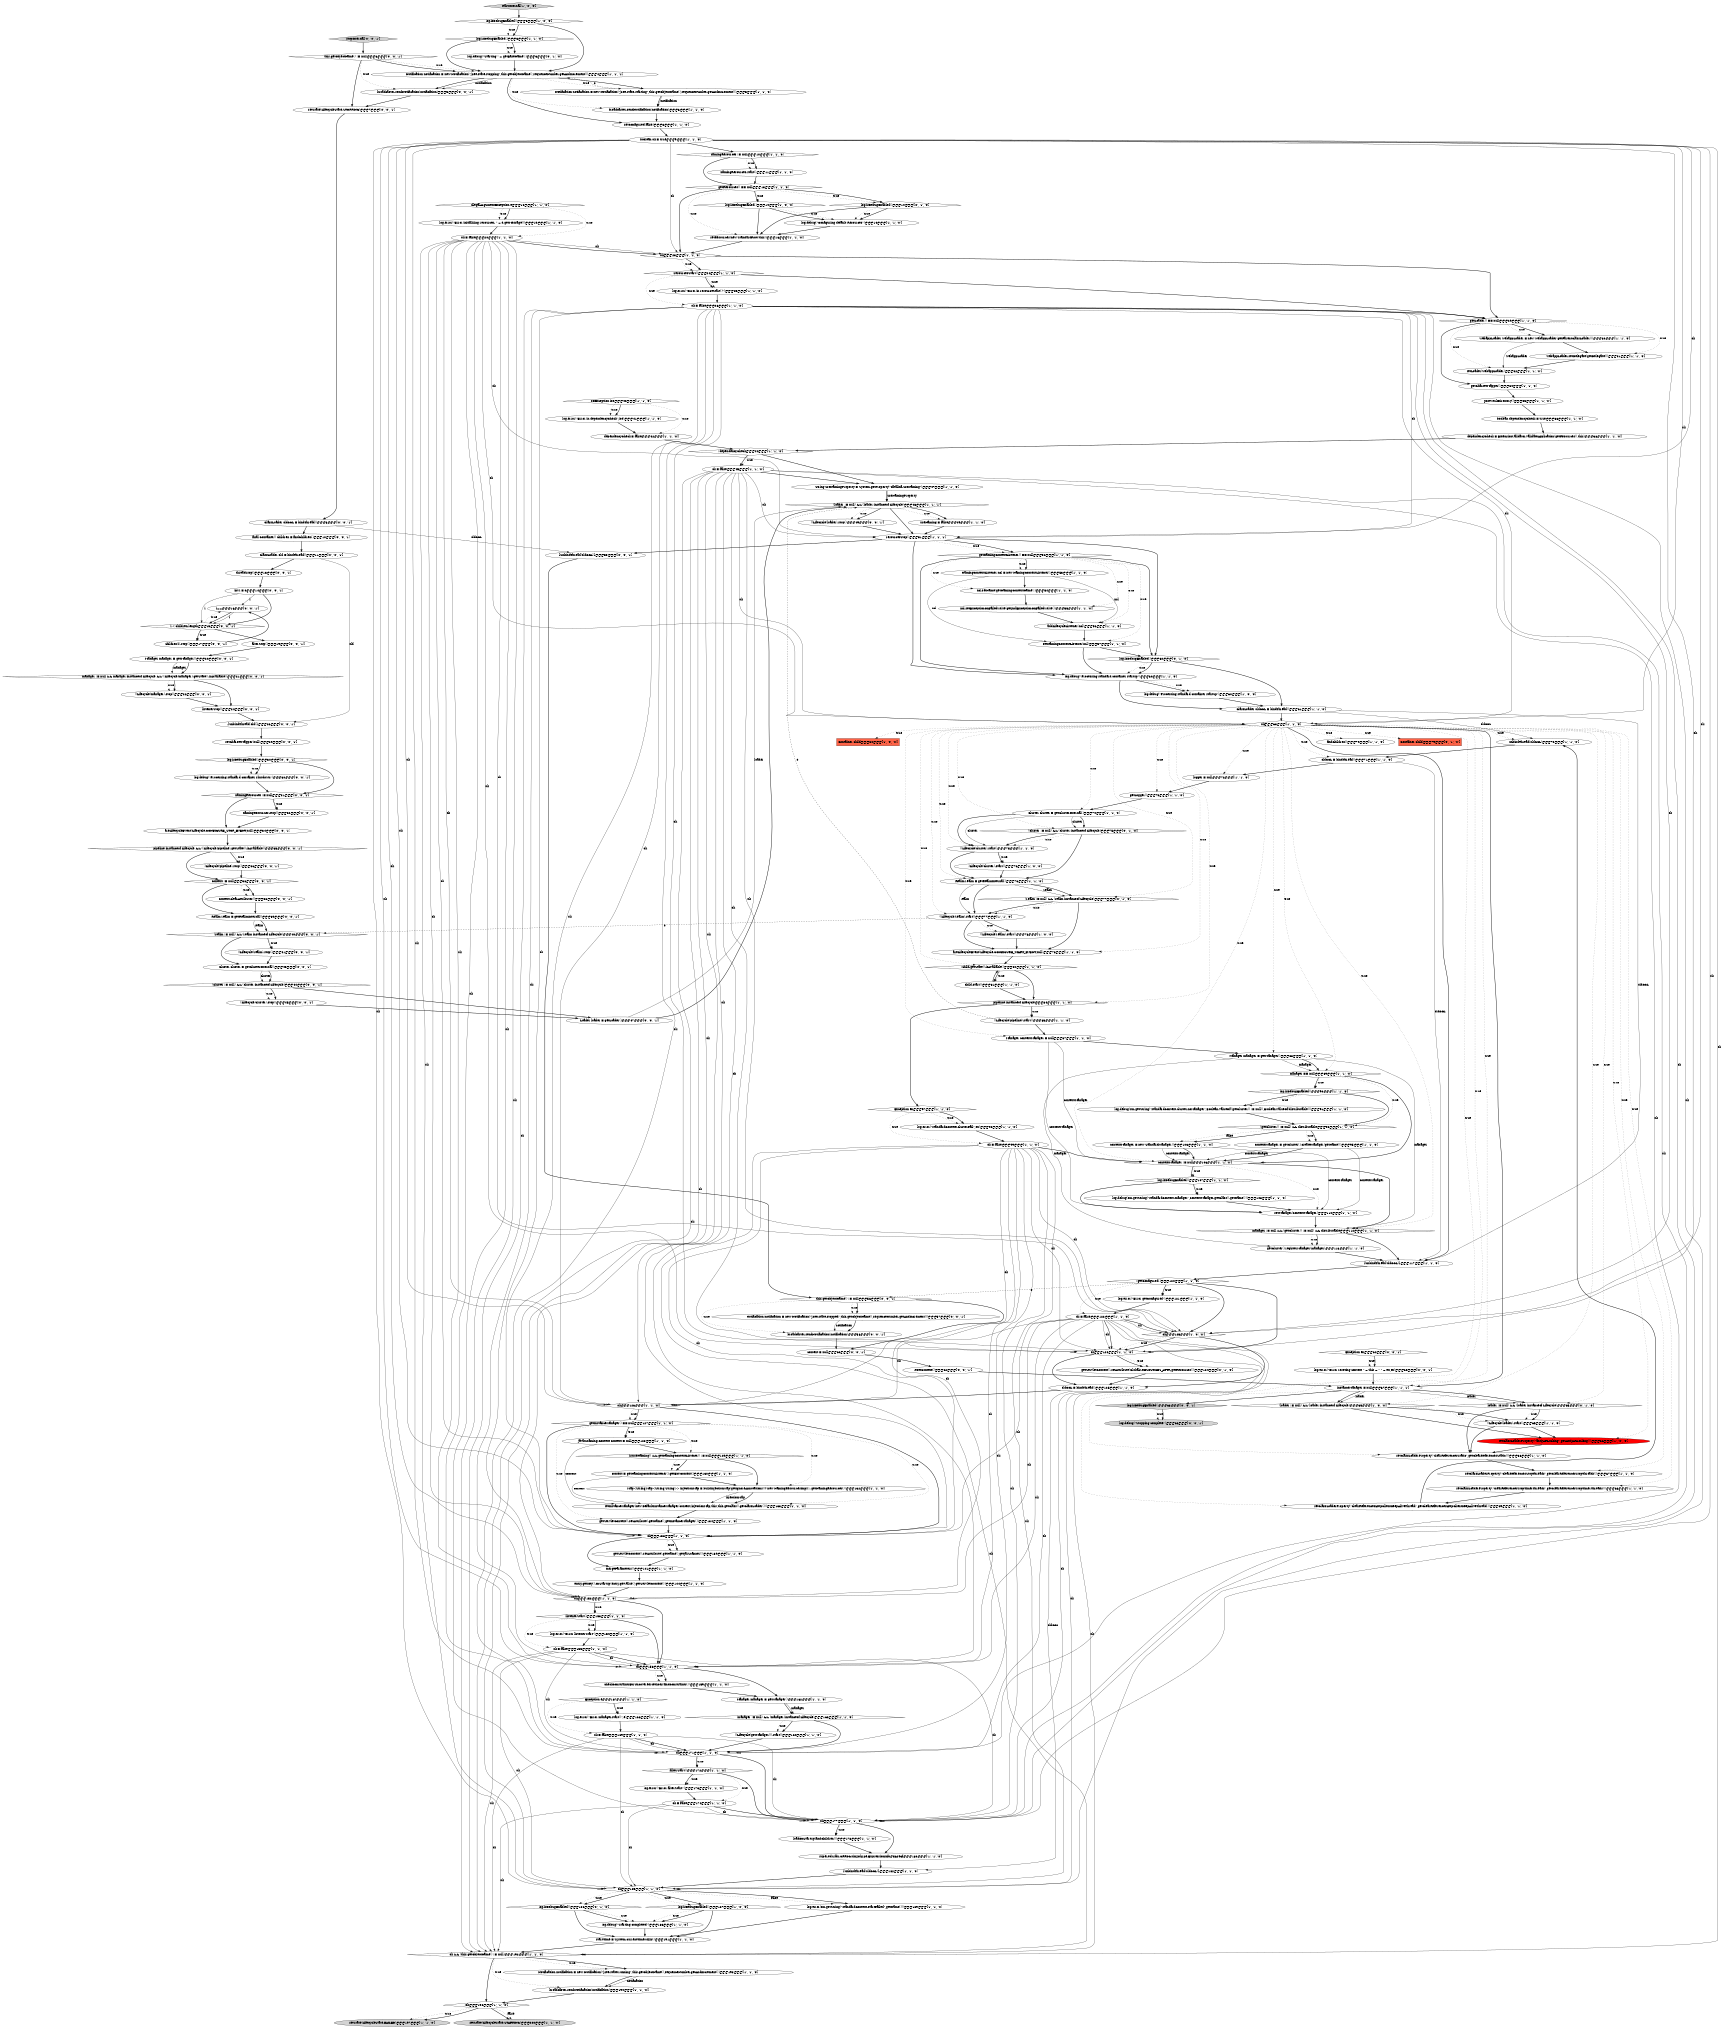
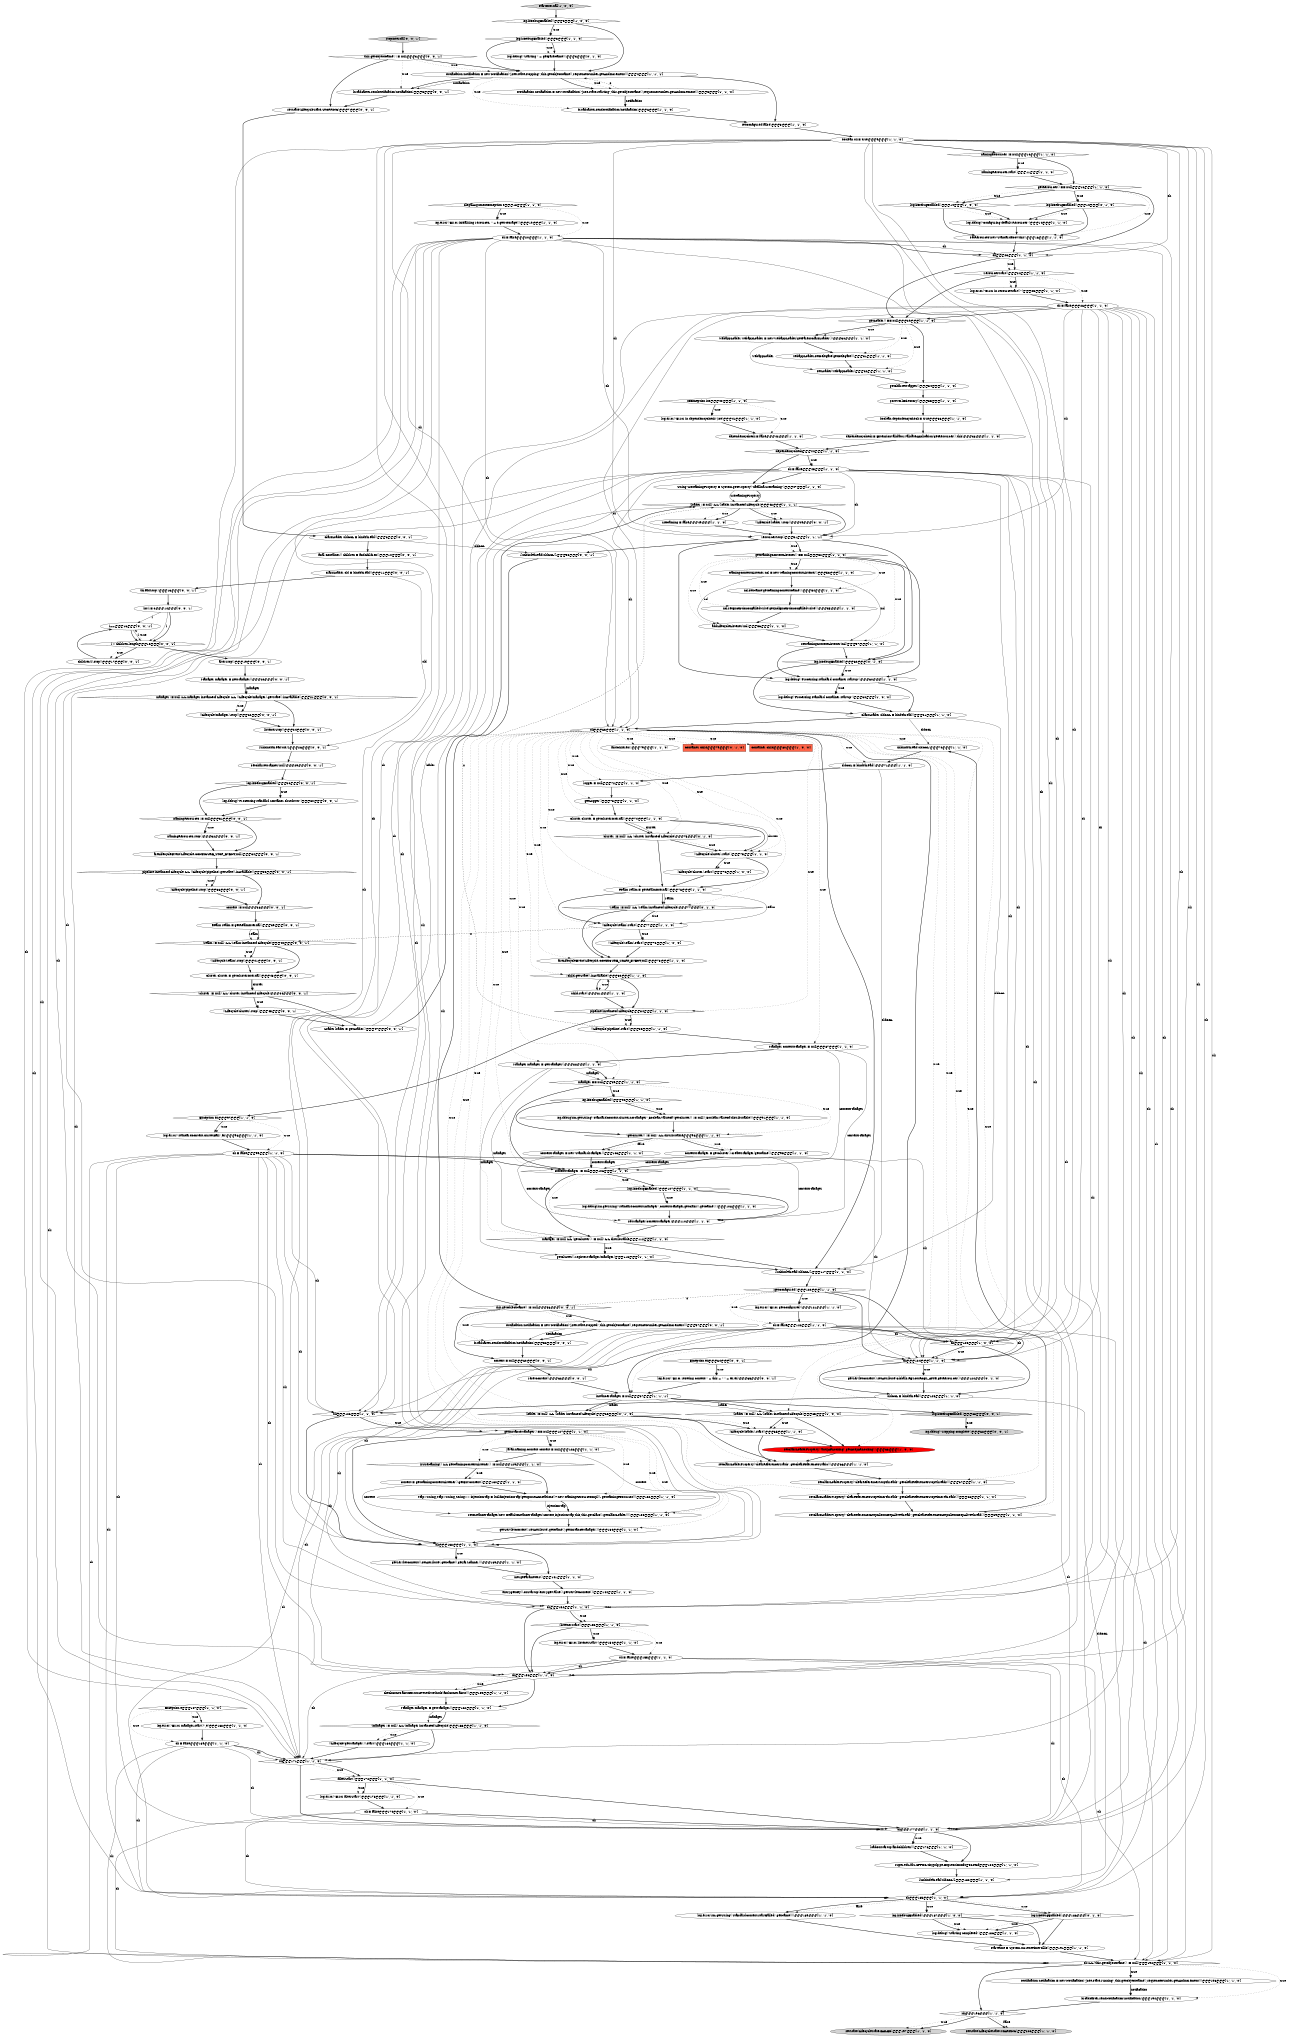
node "context.clearAttributes()@@@38@@@['0', '0', '1']": removed
